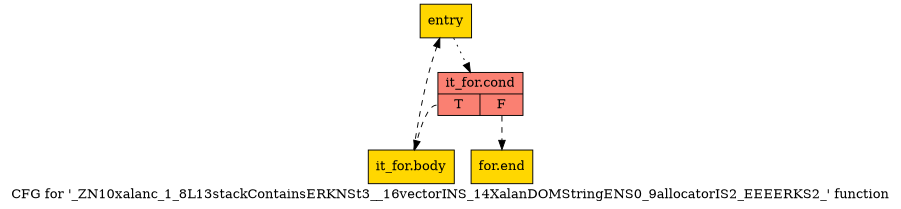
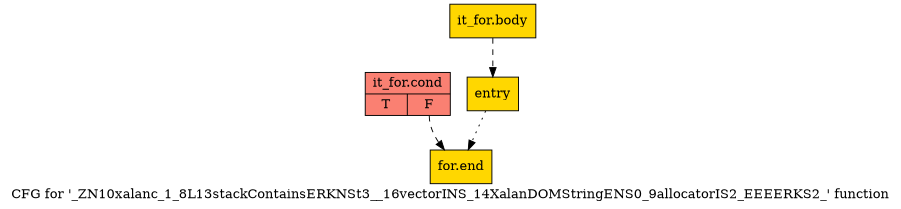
edge "entry" -> "it_for.cond": now "entry" -> "for.end"
edge "it_for.cond" -> "it_for.body": removed
